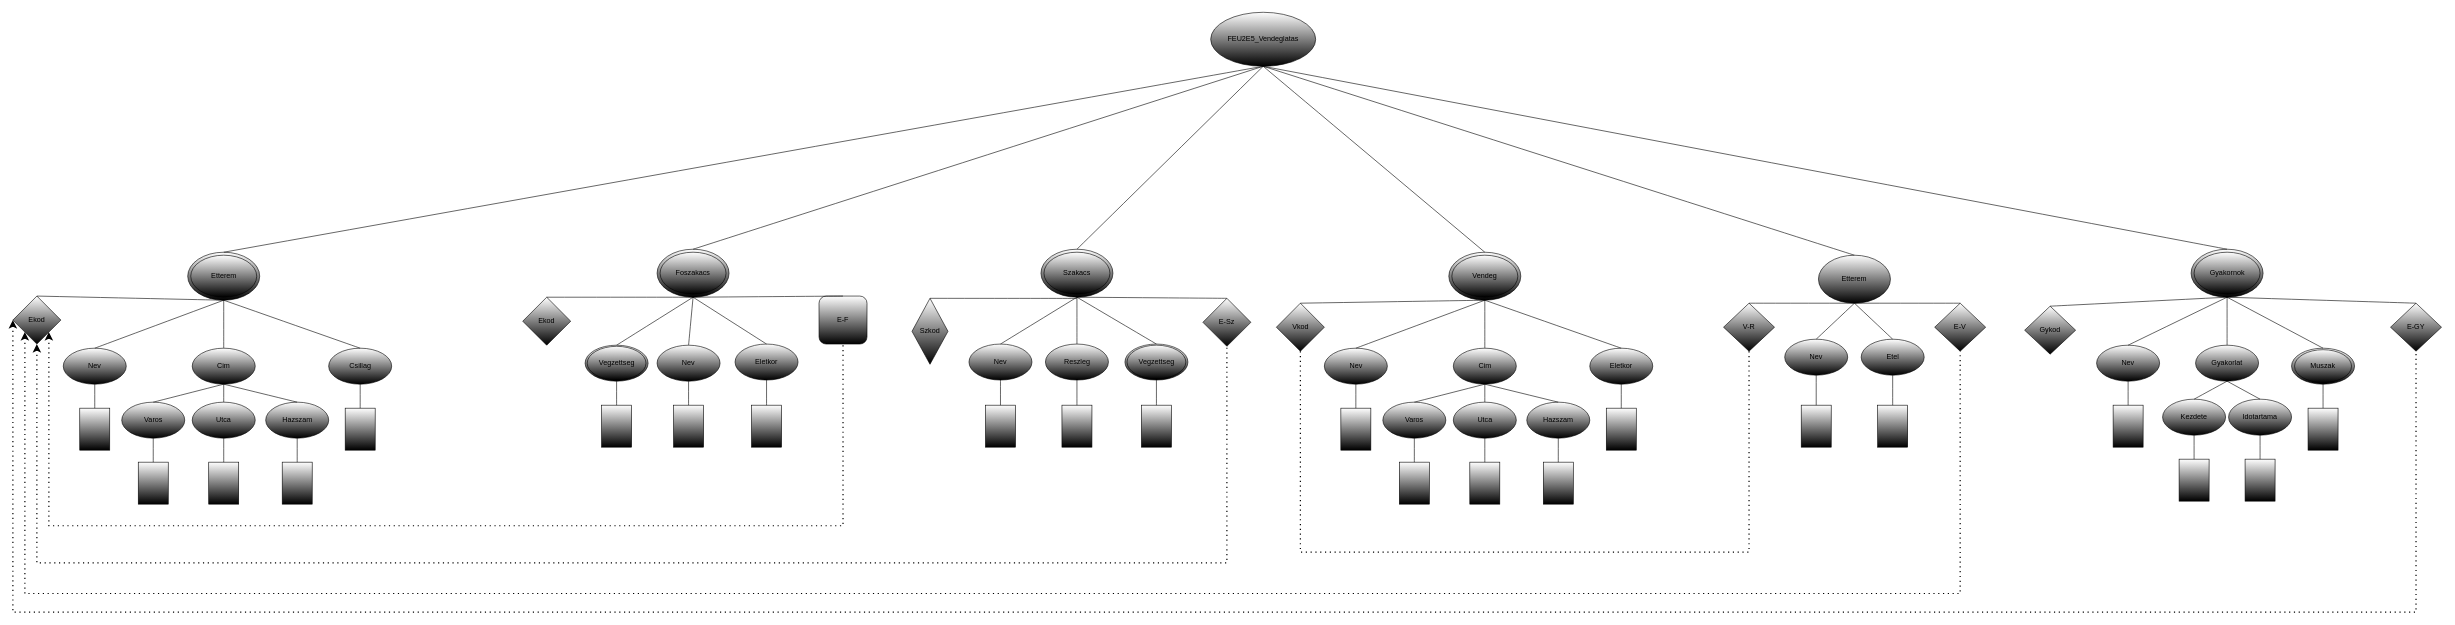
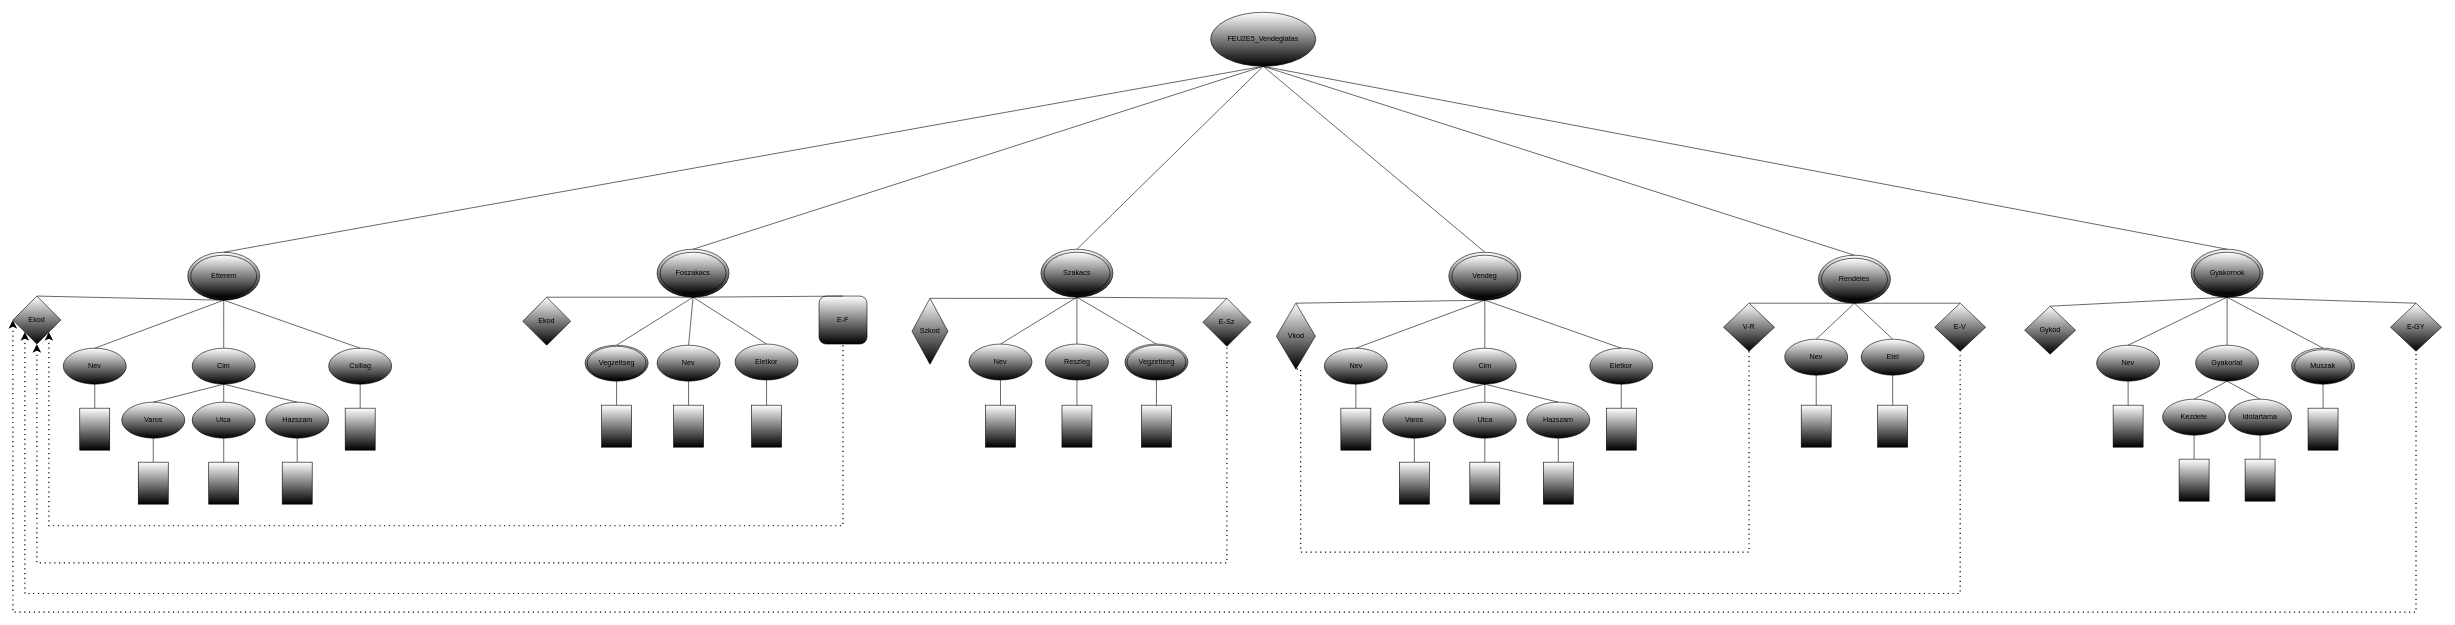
node "Rendeles": added
node "Vkod": size 48x48 -> 39x66
